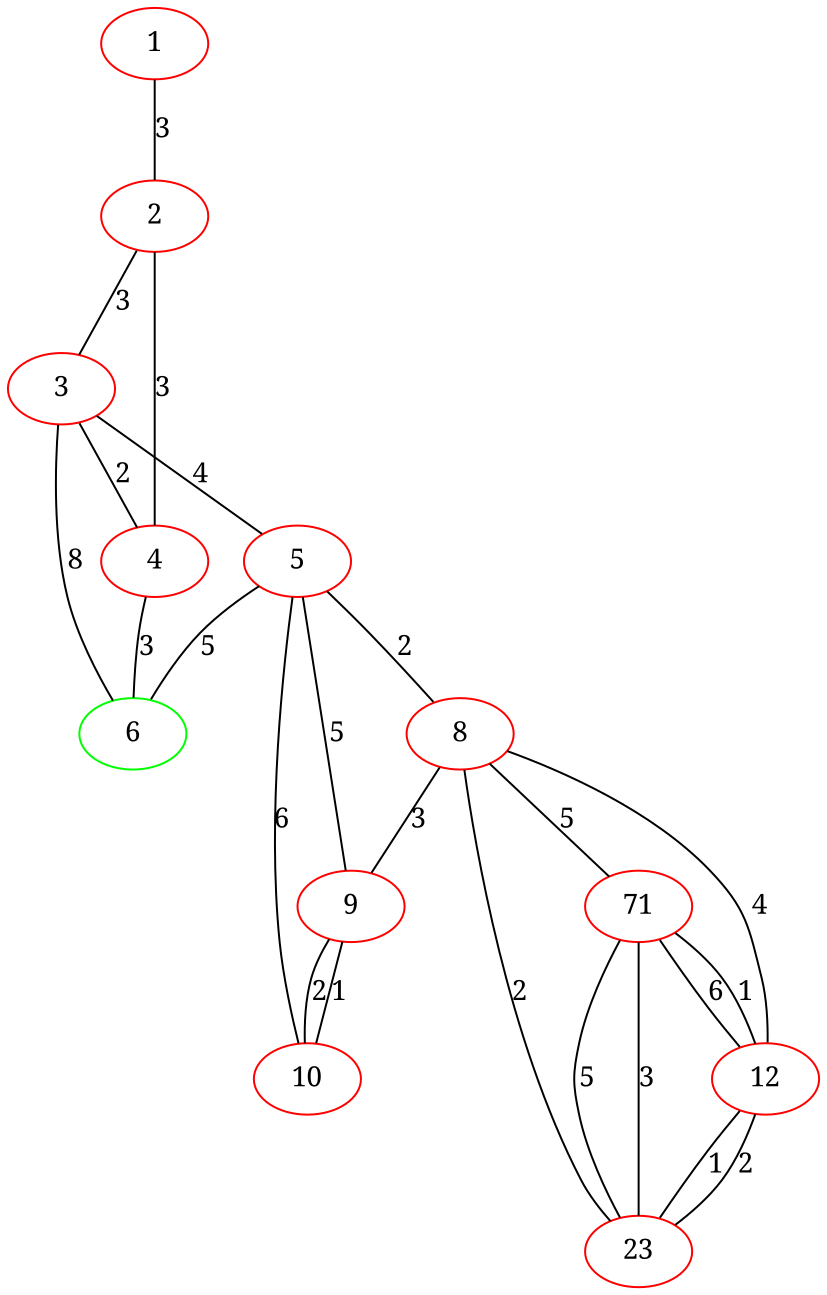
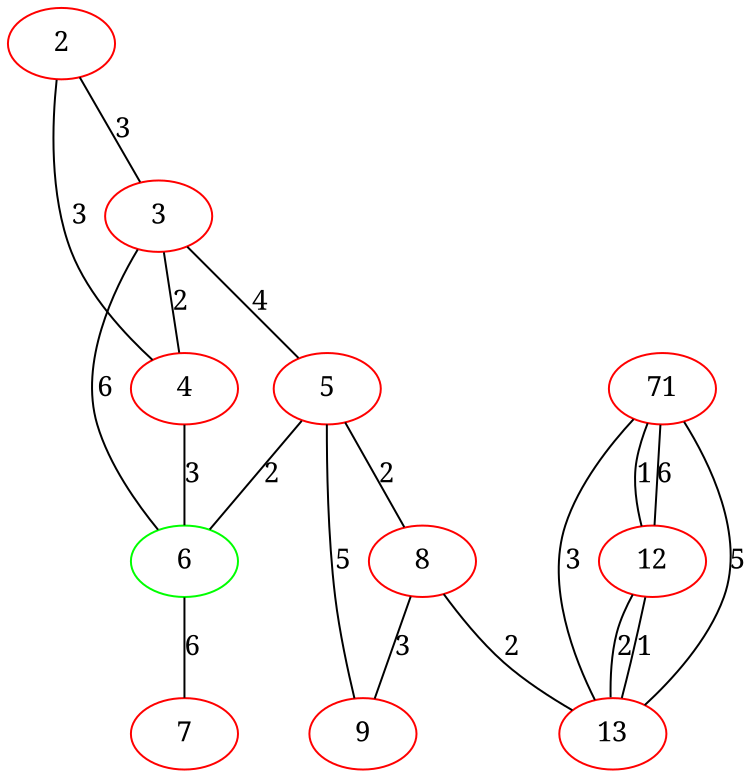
node "1": removed
edge "3" -- "6": label "8" -> "6"
edge "5" -- "6": label "5" -> "2"
node "7": added
edge "8" -- "71": removed, label "5"
edge "8" -- "12": removed, label "4"
node "10": removed
node "23": label "23" -> "13"
